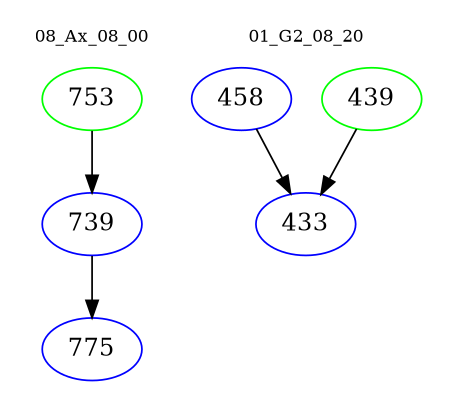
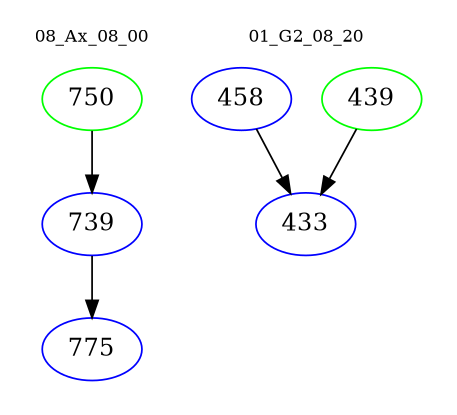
node "753": label "753" -> "750"
